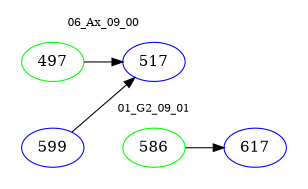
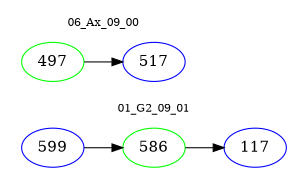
edge "599" -> "517": now "599" -> "586"
node "617": label "617" -> "117"
